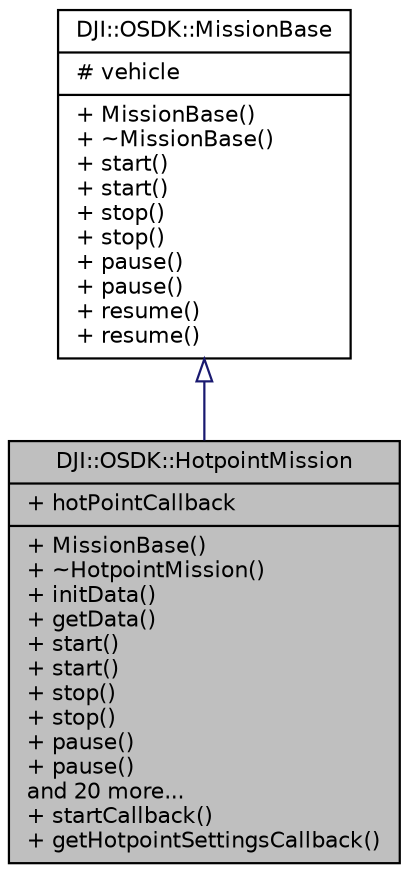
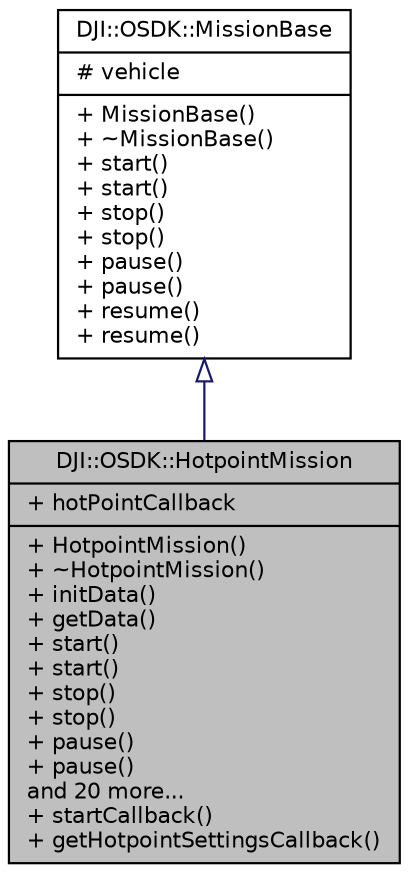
node "DJI::OSDK::HotpointMission": text "+ MissionBase()" -> "+ HotpointMission()"
